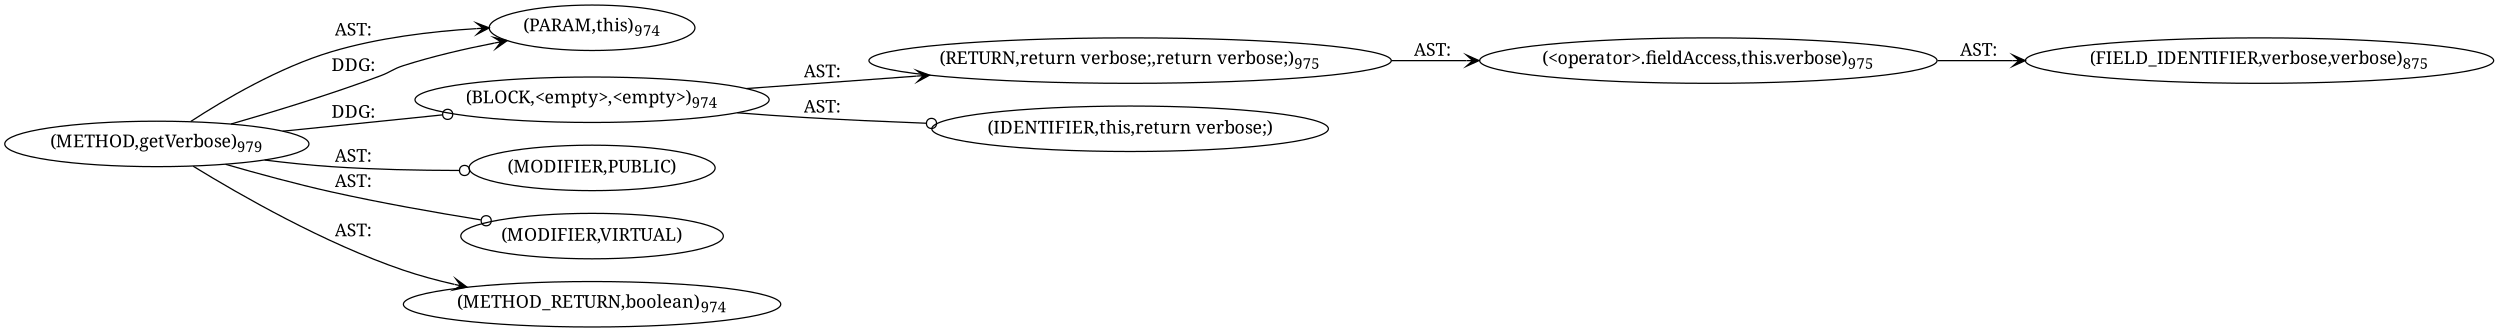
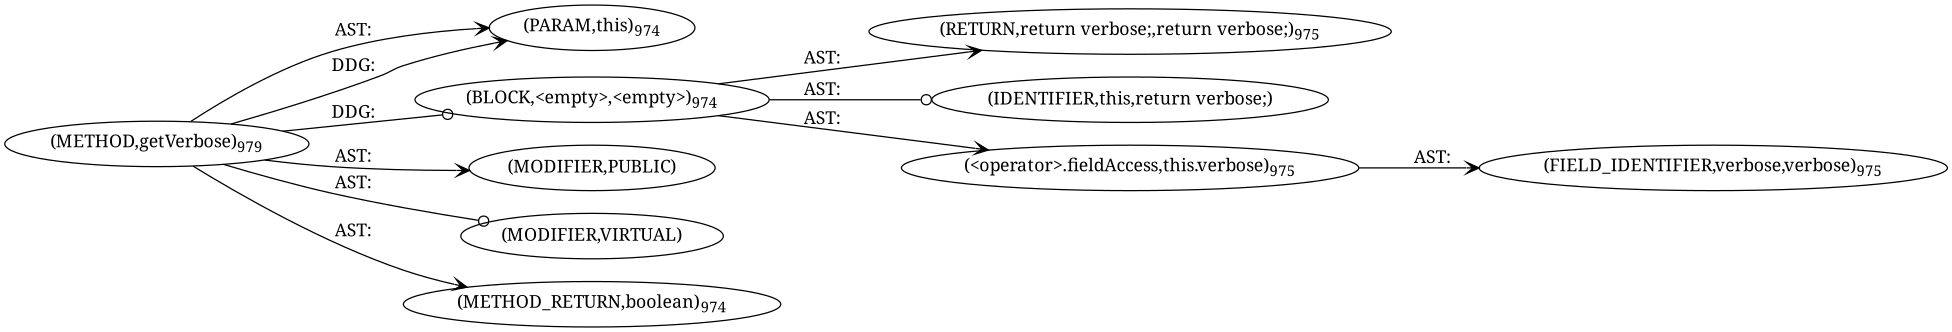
node "(FIELD_IDENTIFIER,verbose,verbose)": text "875" -> "975"
edge "(RETURN,return verbose;,return verbose;)" -> "(<operator>.fieldAccess,this.verbose)": now "(BLOCK,<empty>,<empty>)" -> "(<operator>.fieldAccess,this.verbose)"
edge "(METHOD,getVerbose)" -> "(MODIFIER,PUBLIC)": arrowhead odot -> vee
